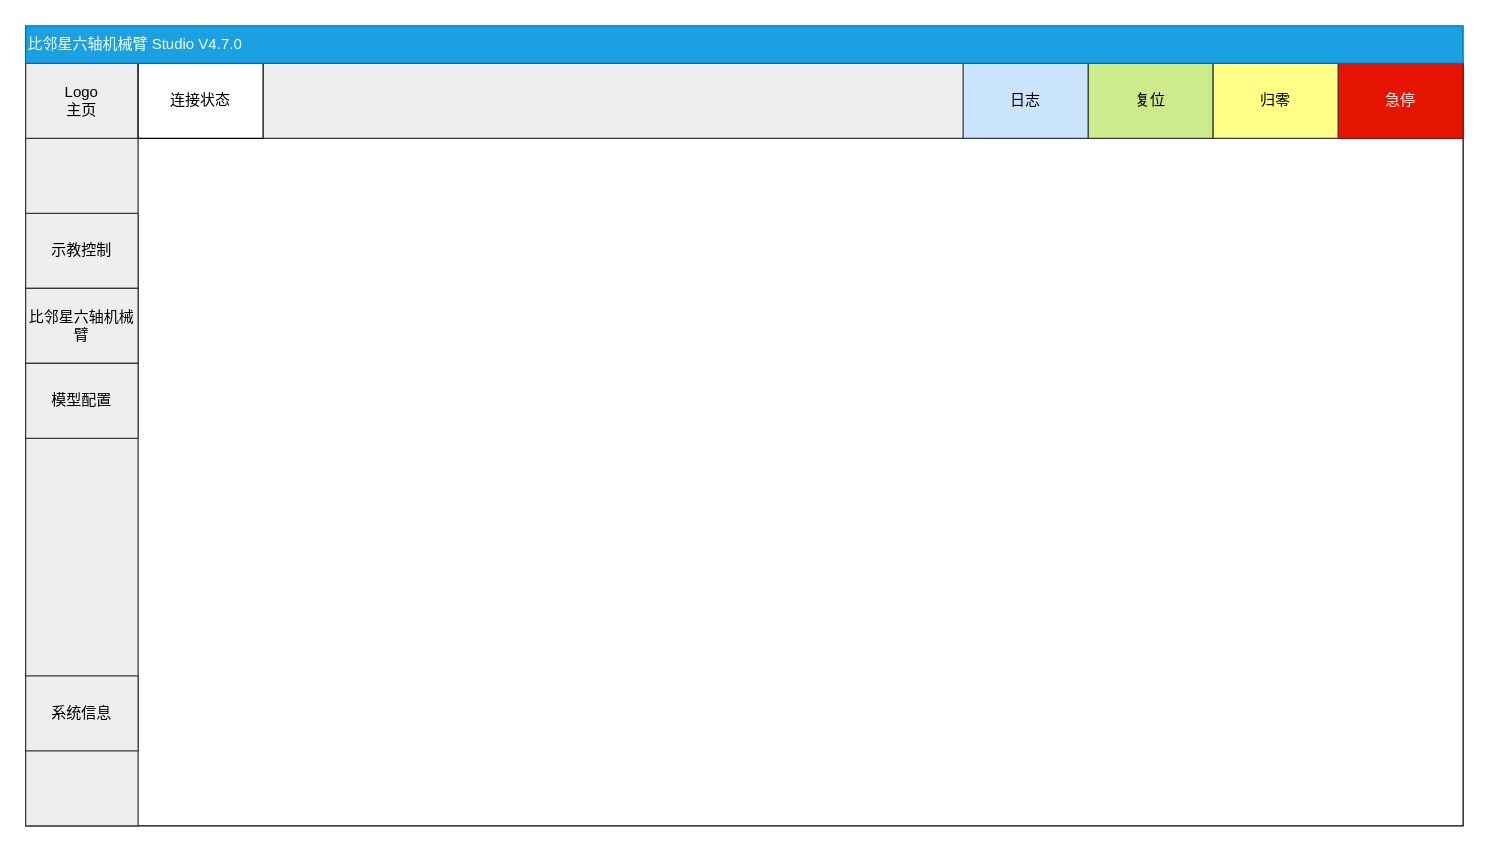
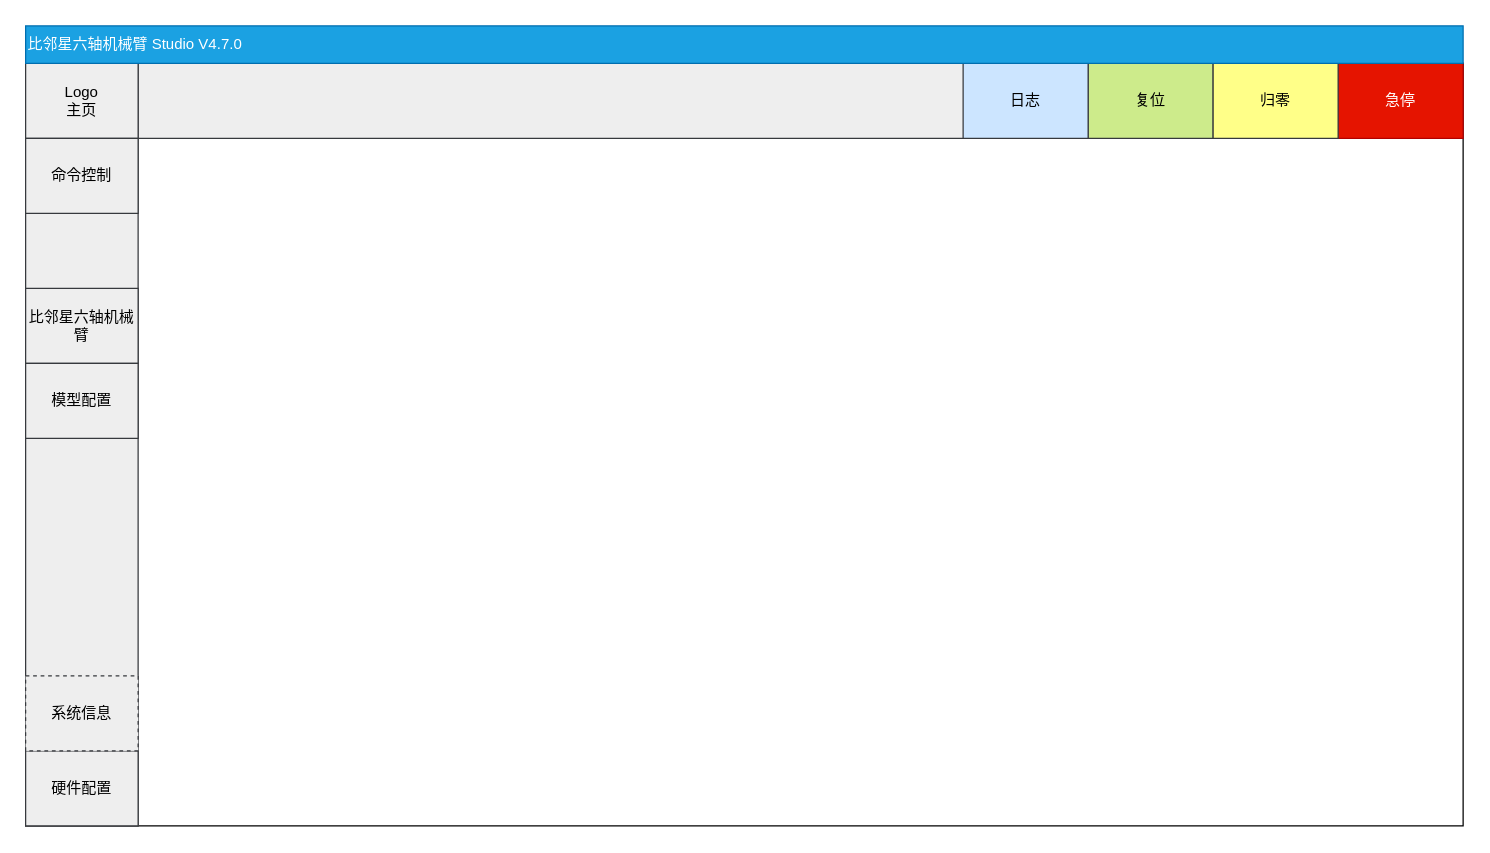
node "连接状态": removed
node "命令控制": added
node "示教控制": removed
node "系统信息": style solid -> dashed
node "硬件配置": added
